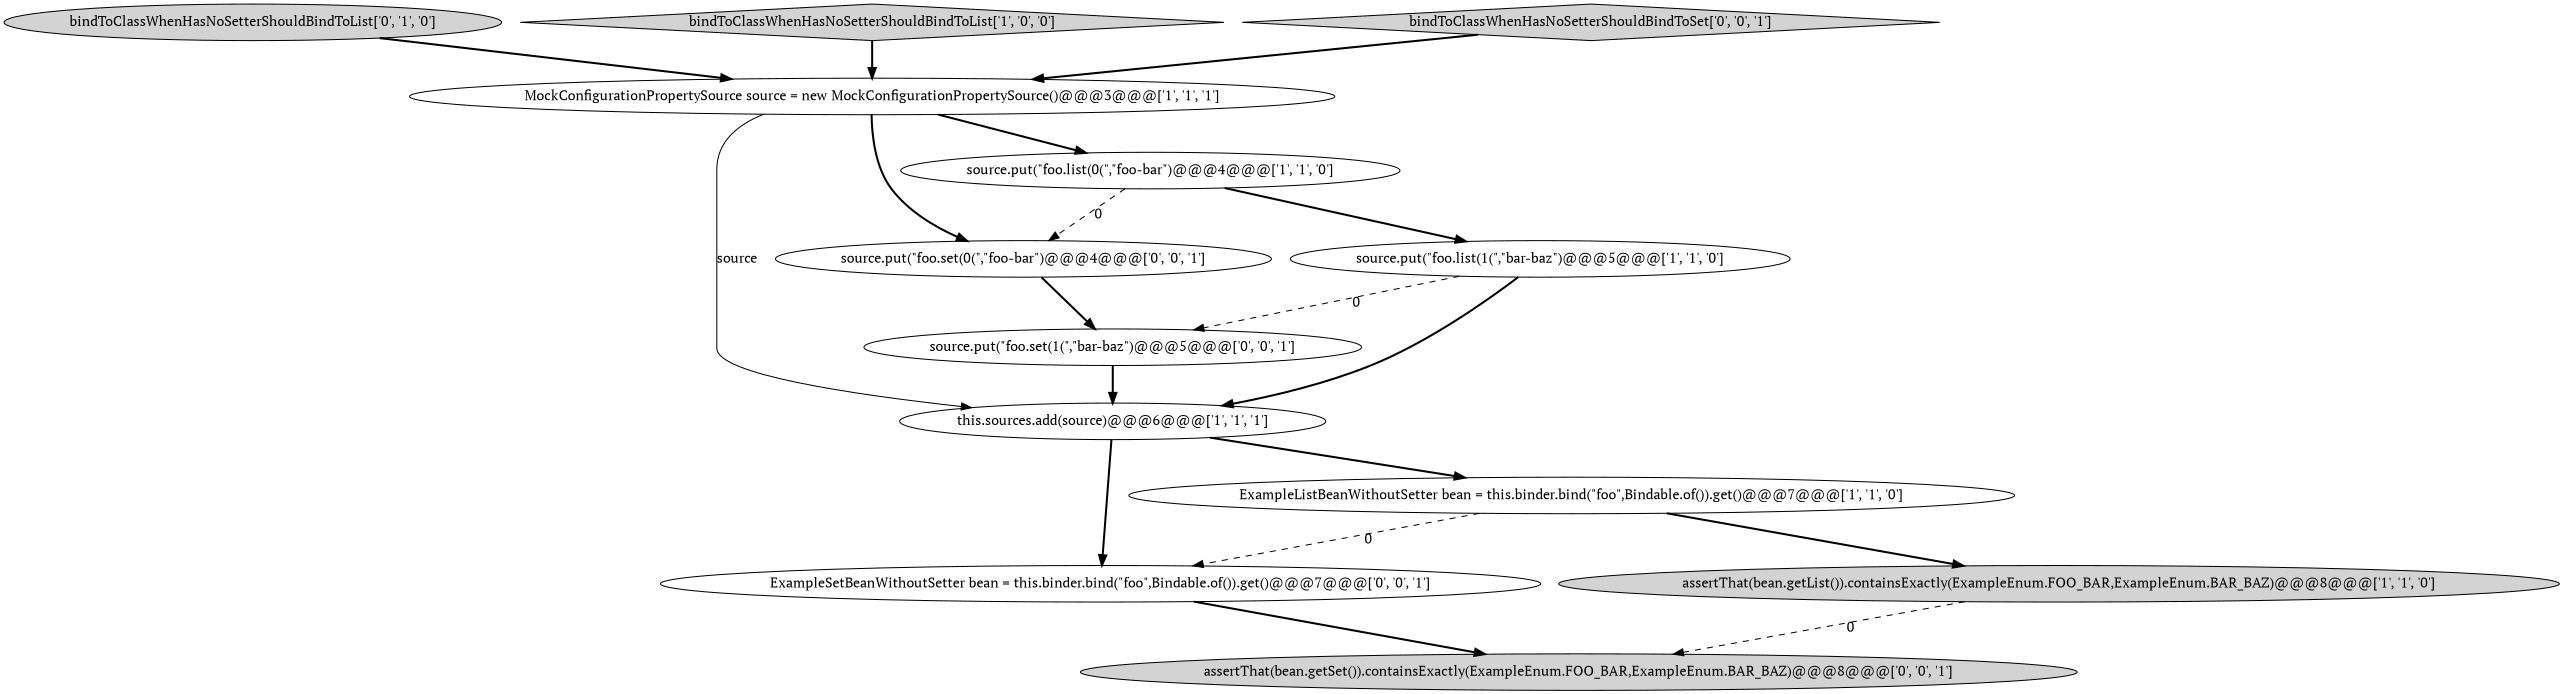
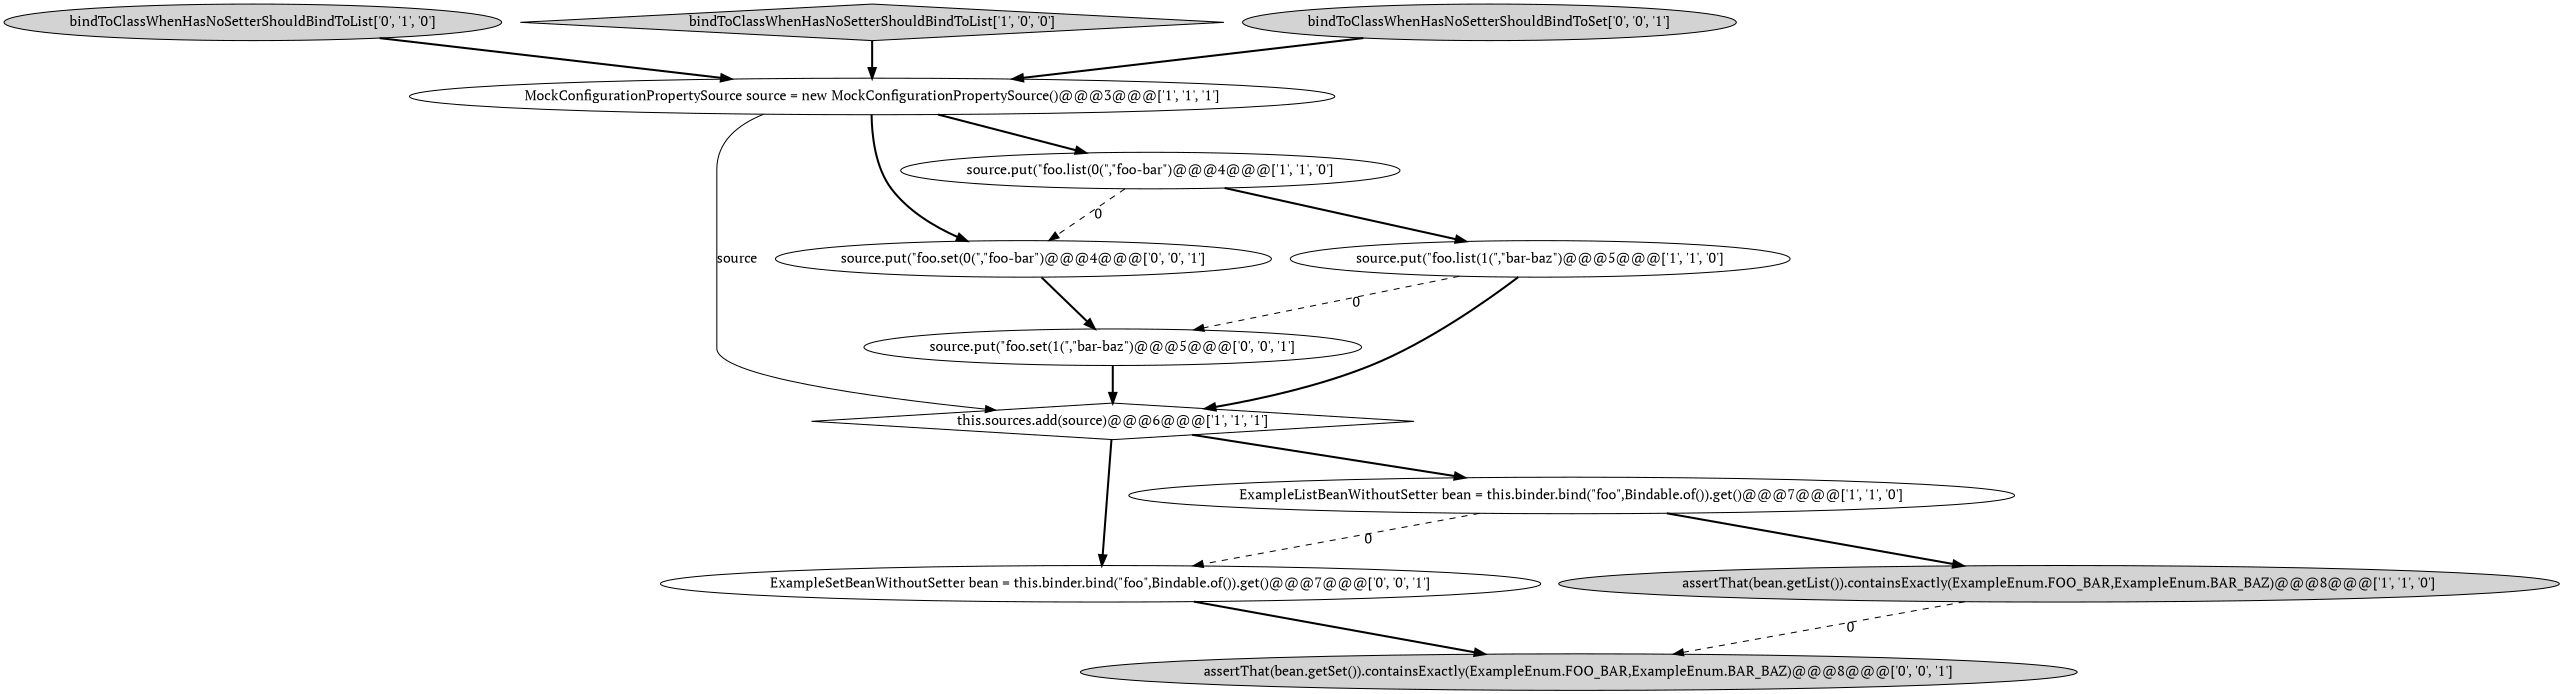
node "bindToClassWhenHasNoSetterShouldBindToSet['0', '0', '1']": shape diamond -> ellipse
node "this.sources.add(source)@@@6@@@['1', '1', '1']": shape ellipse -> diamond
